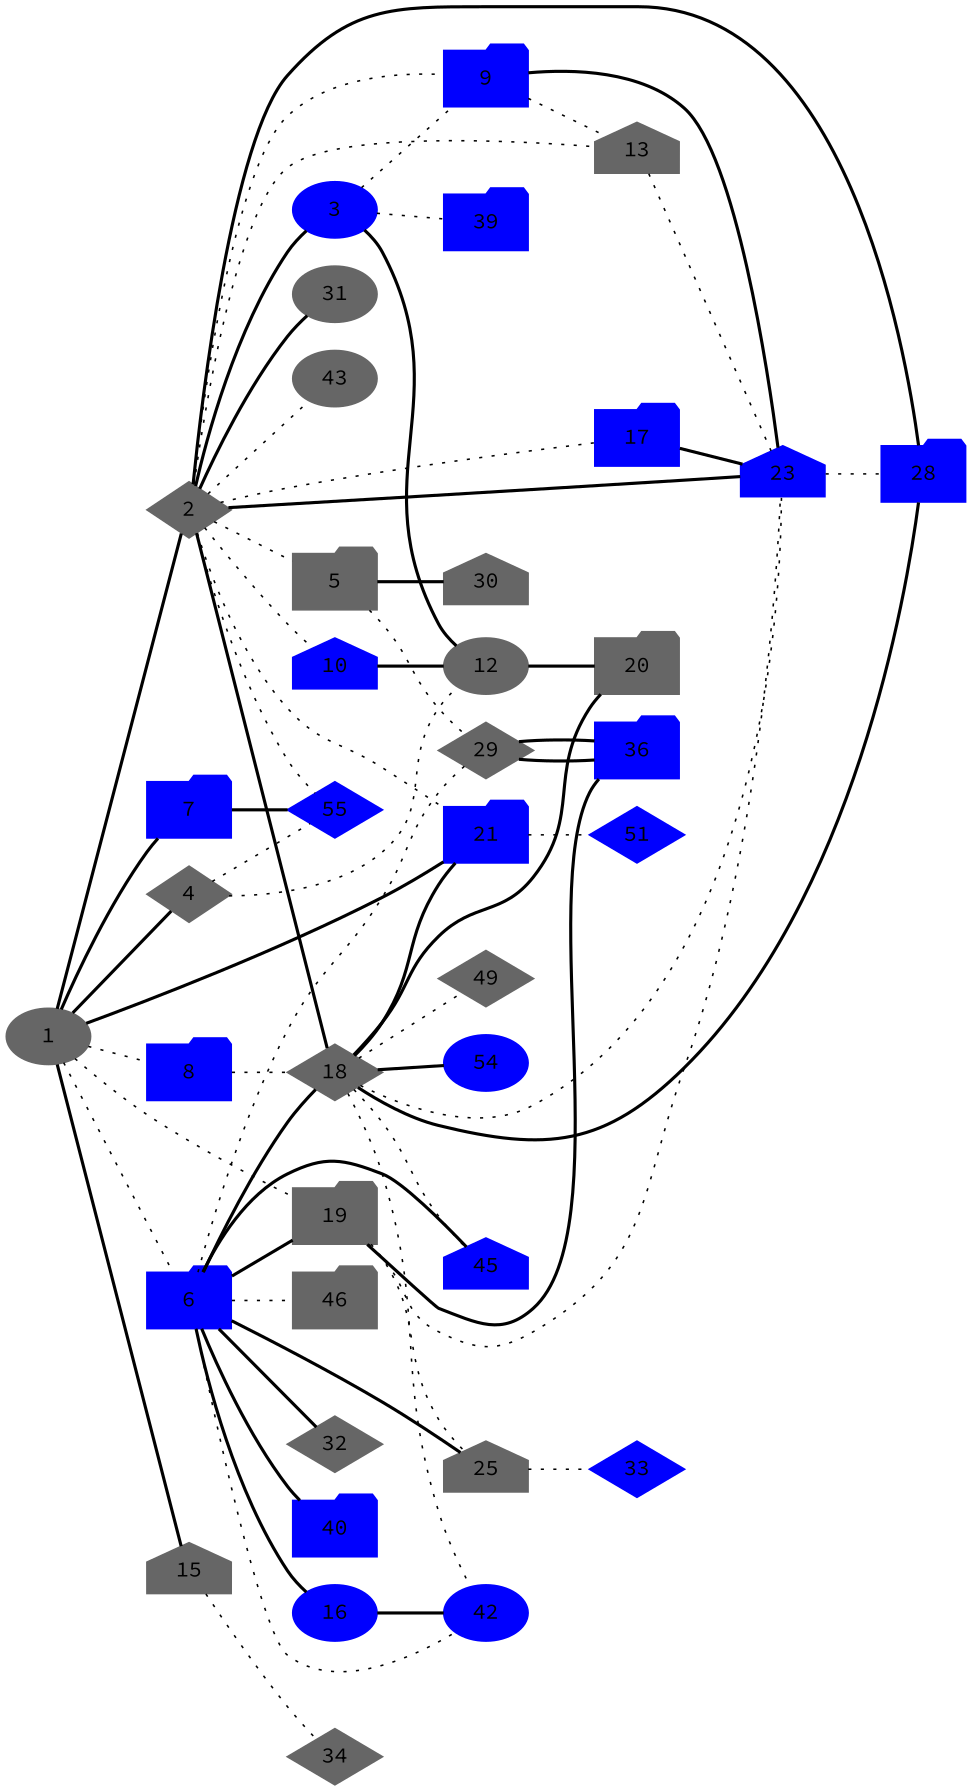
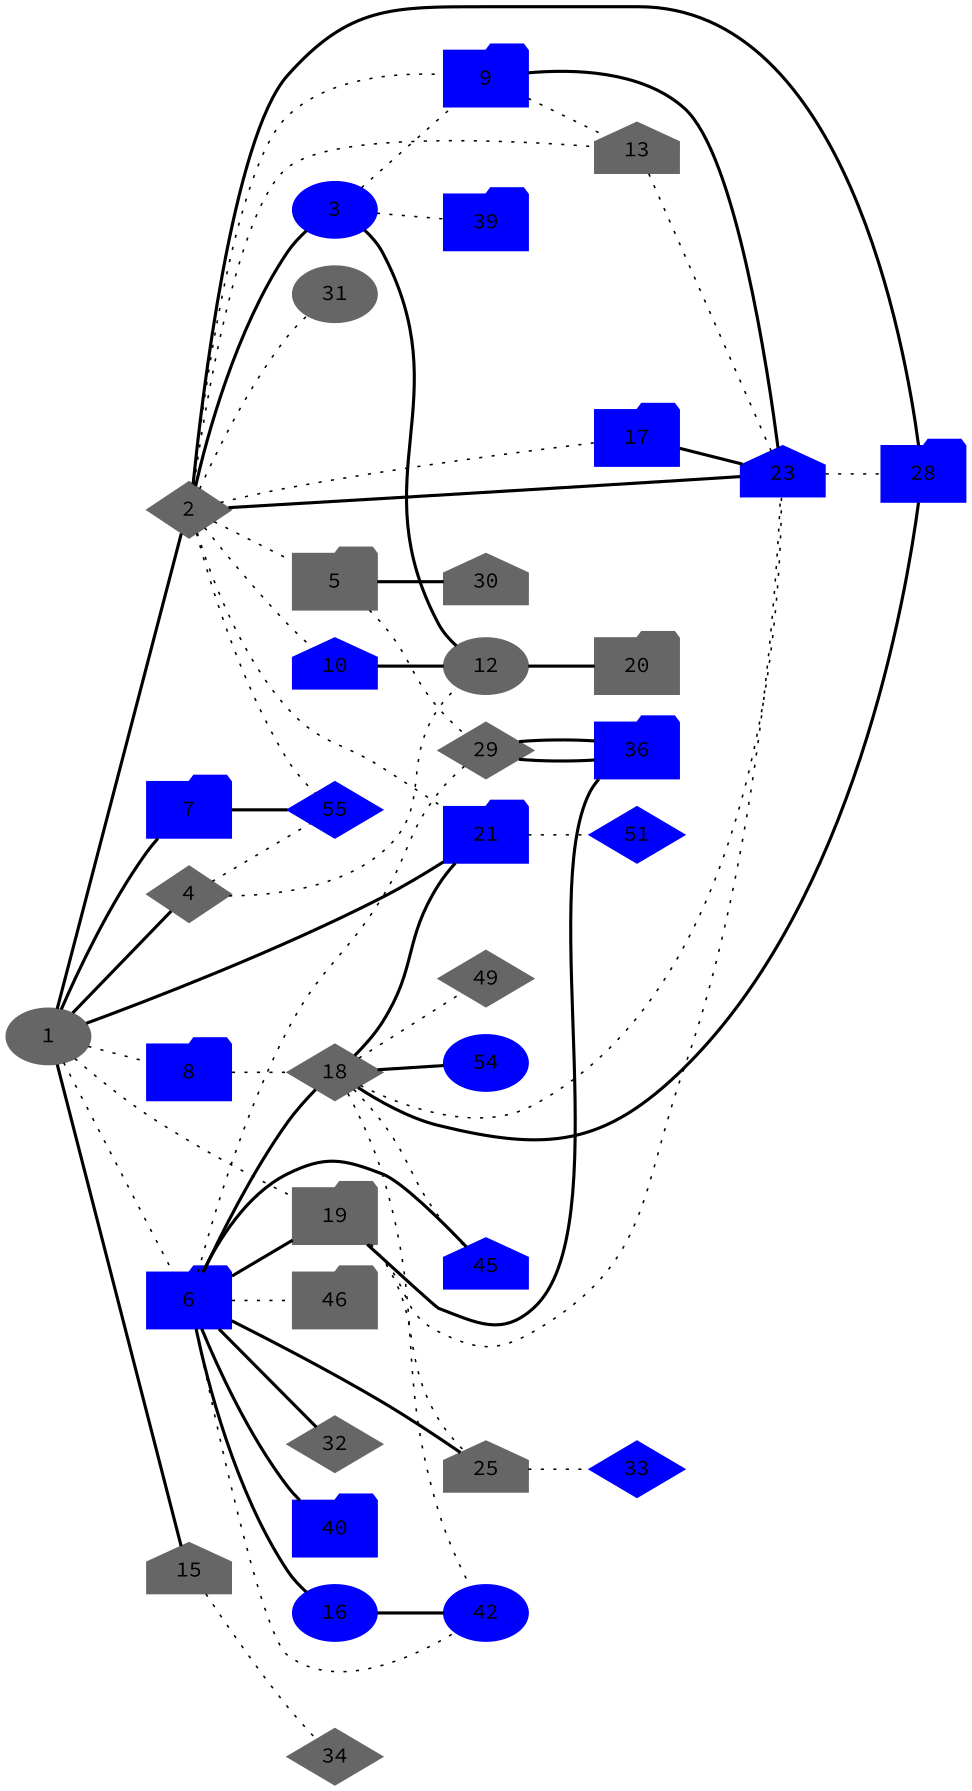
node "43": removed
edge "31" -- "2": style bold -> dotted
edge "2" -- "18": removed
edge "20" -- "18": removed
